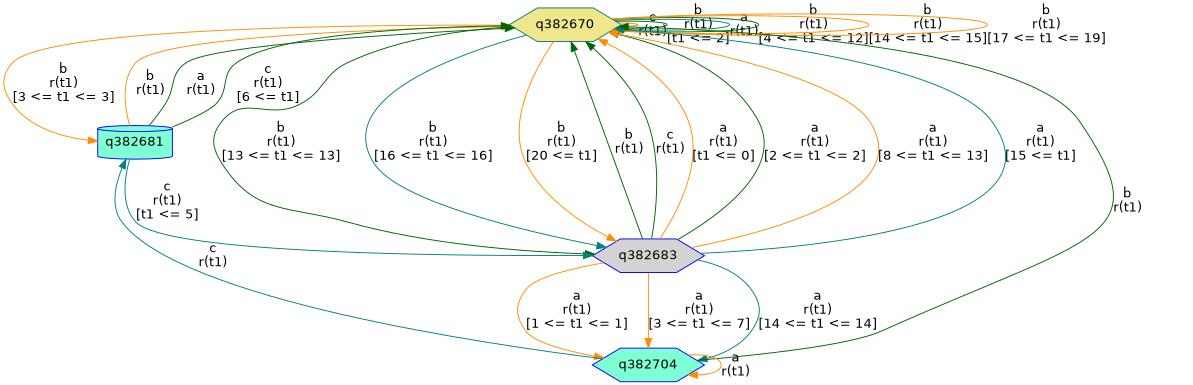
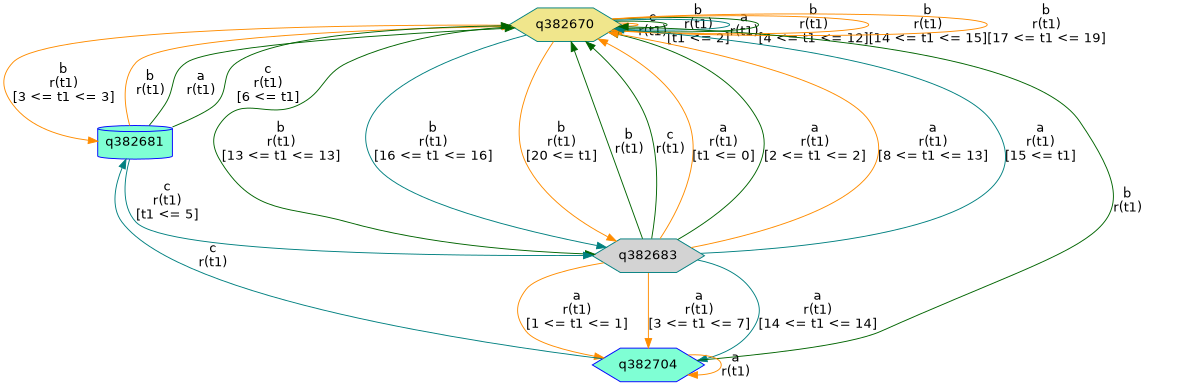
node "q382683": color blue -> teal
